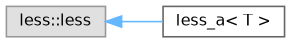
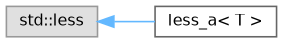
node "less::less": label "less::less" -> "std::less"
